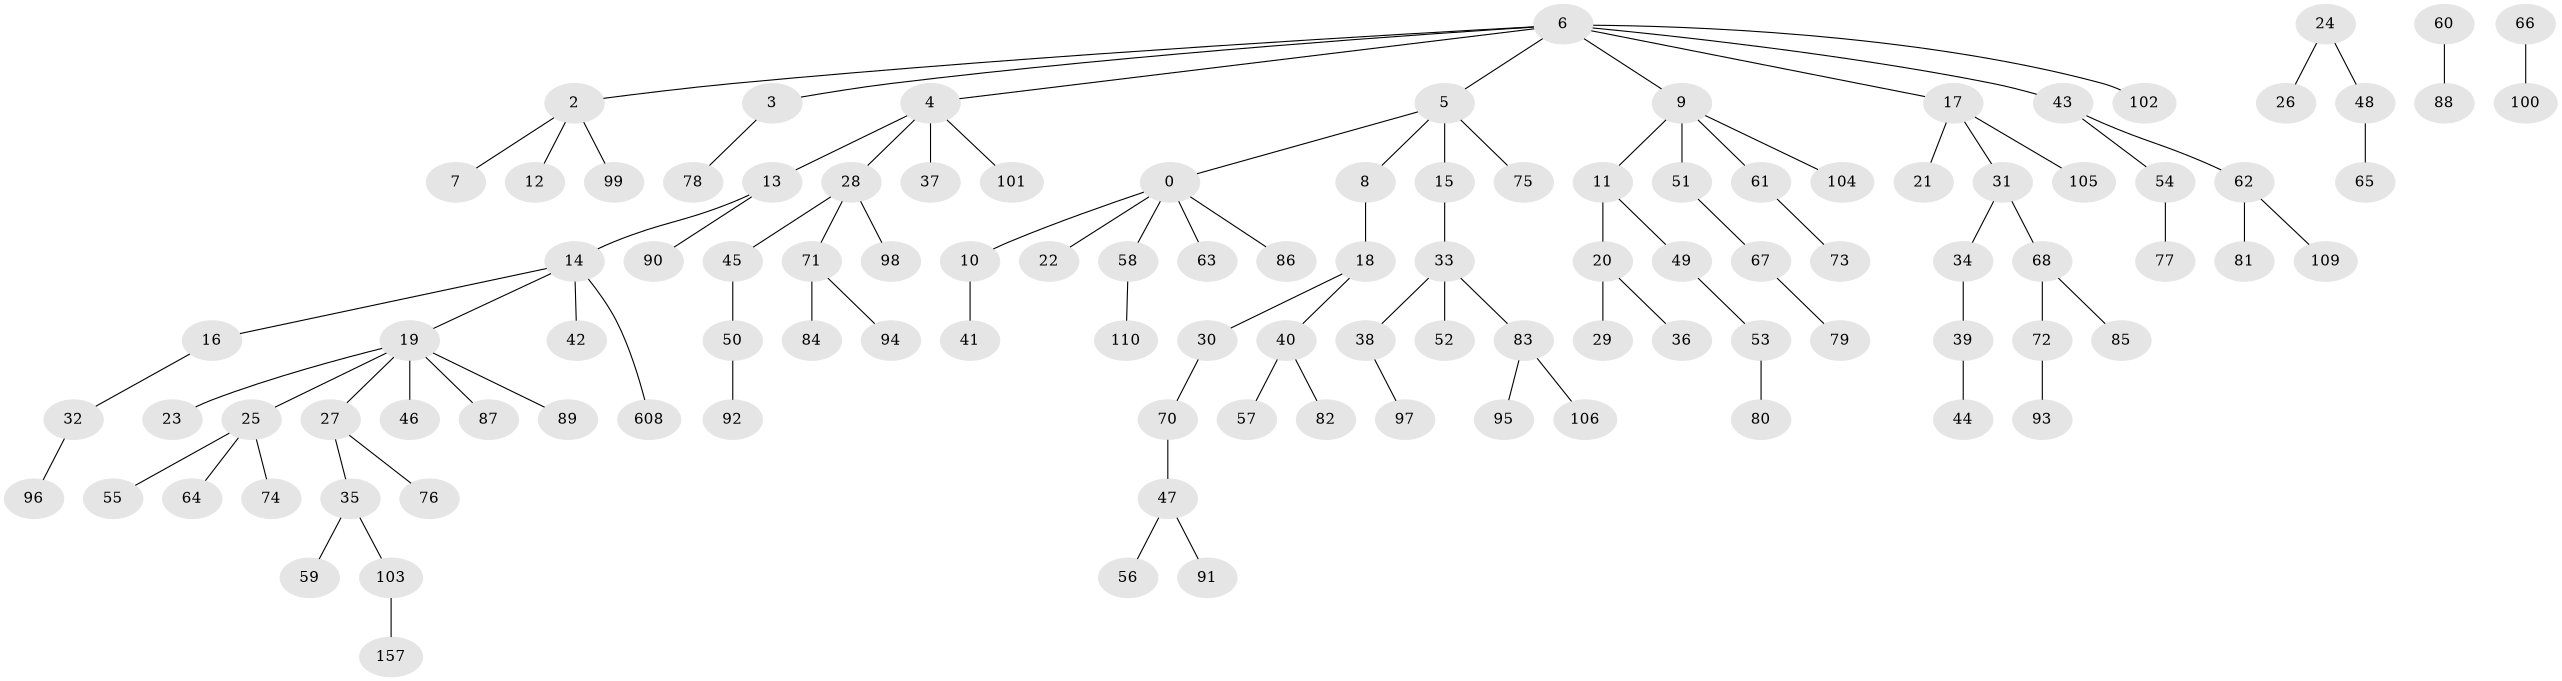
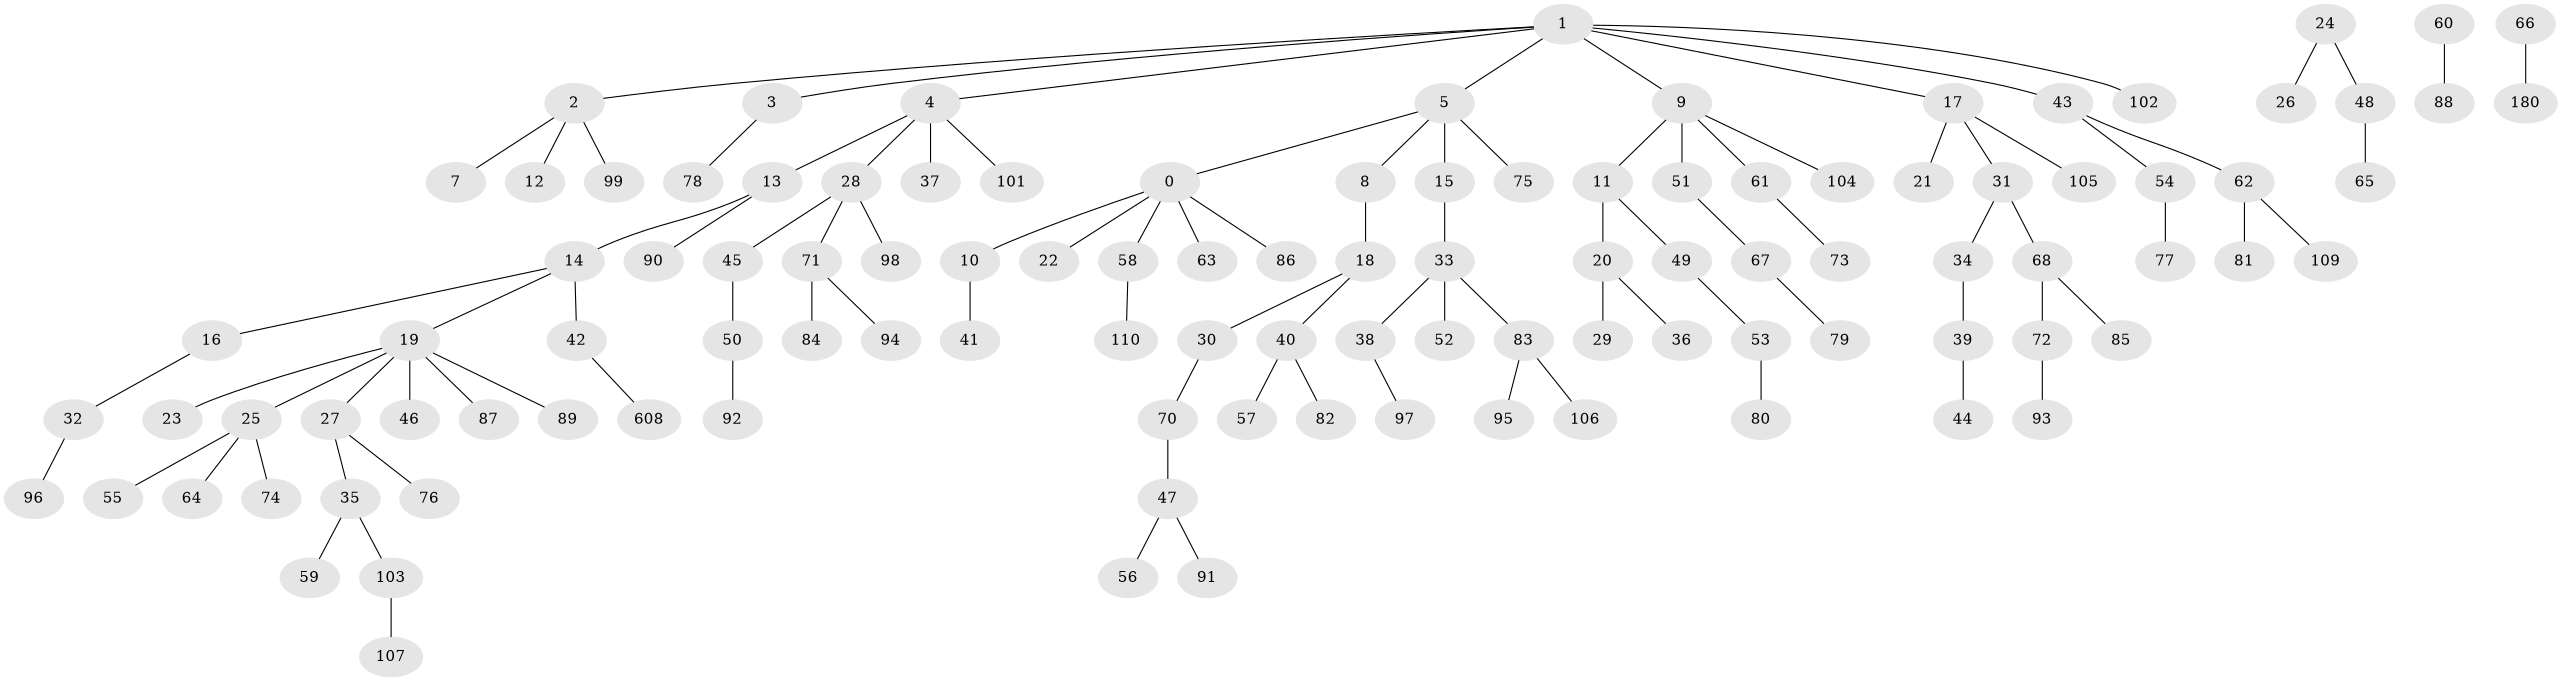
node "6": label "6" -> "1"
node "100": label "100" -> "180"
edge "14" -- "608": now "42" -- "608"
node "157": label "157" -> "107"
